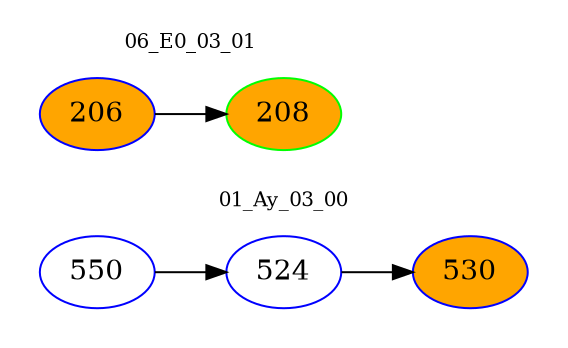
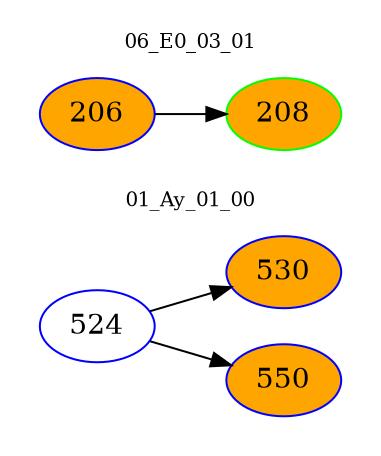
cluster "01_Ay_03_00": label "01_Ay_03_00" -> "01_Ay_01_00"
node "550": fillcolor white -> orange
edge "550" -> "524": reversed
